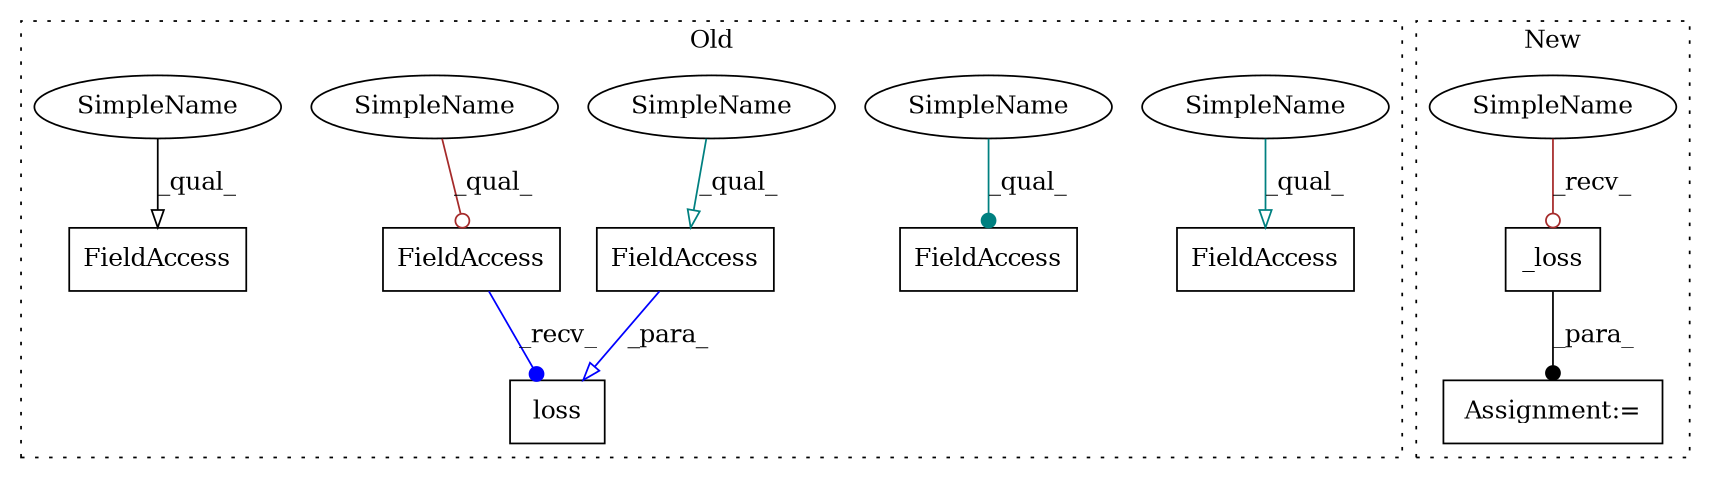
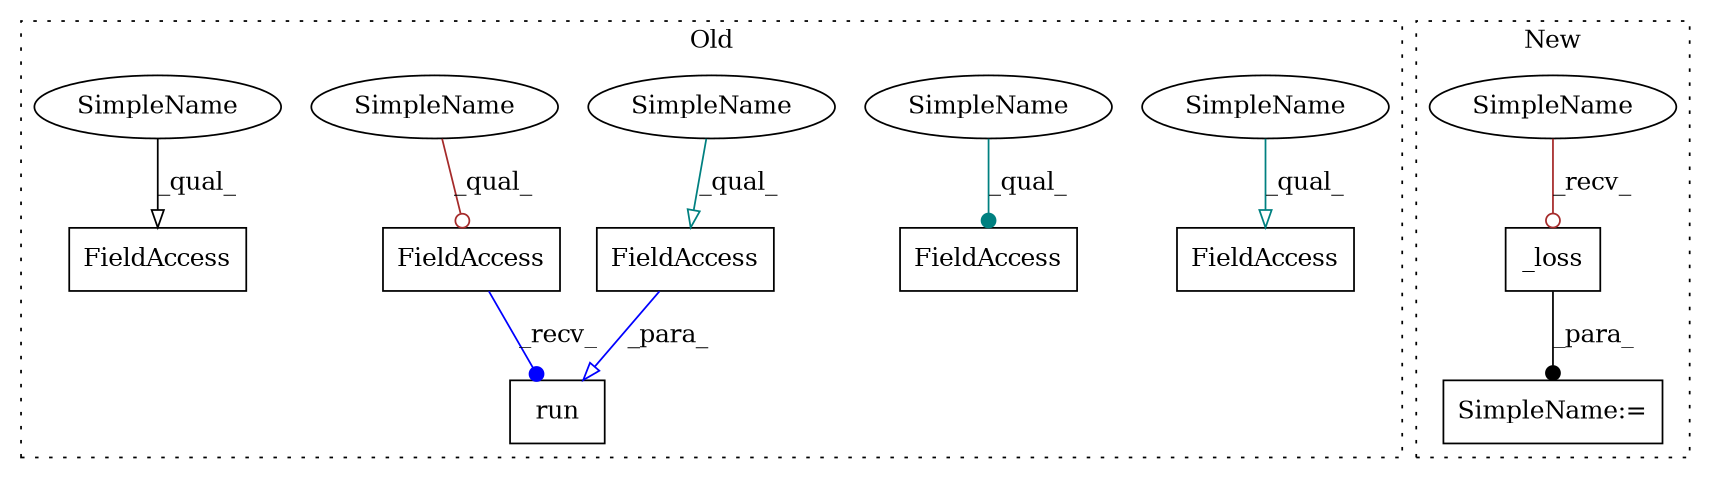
node "loss": label "loss" -> "run"
node "Assignment:=": label "Assignment:=" -> "SimpleName:="
